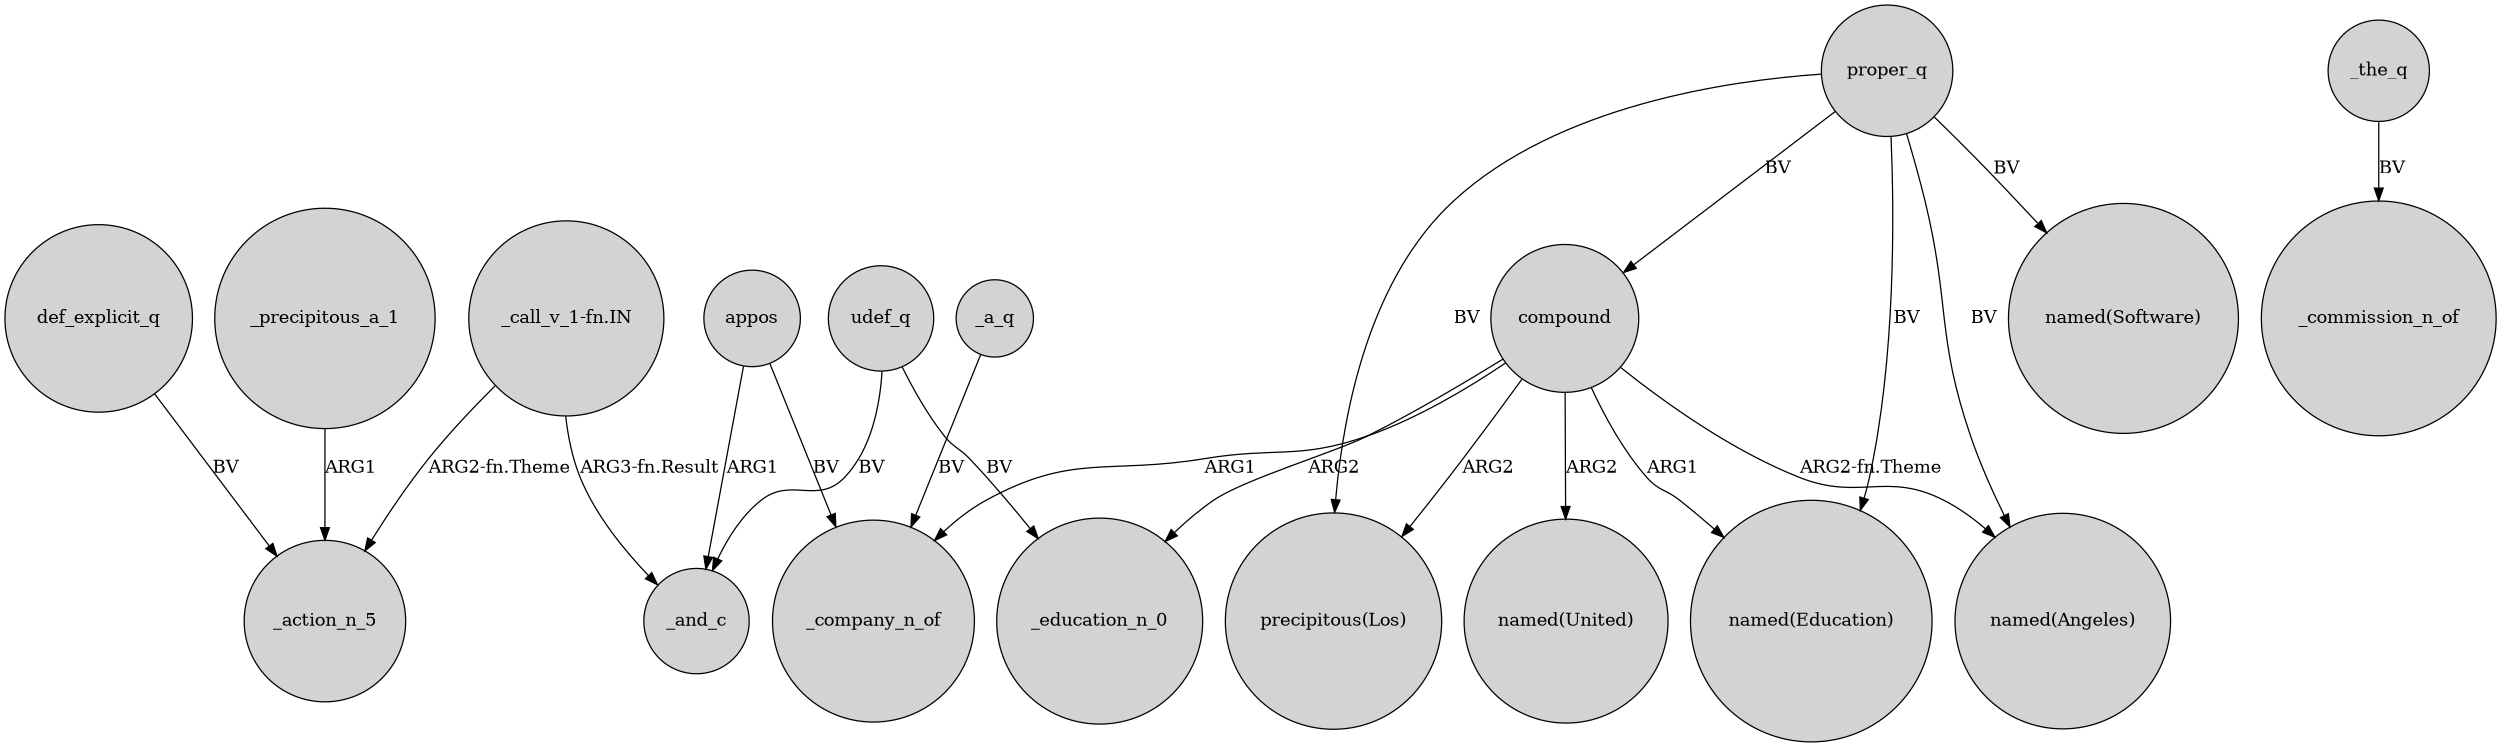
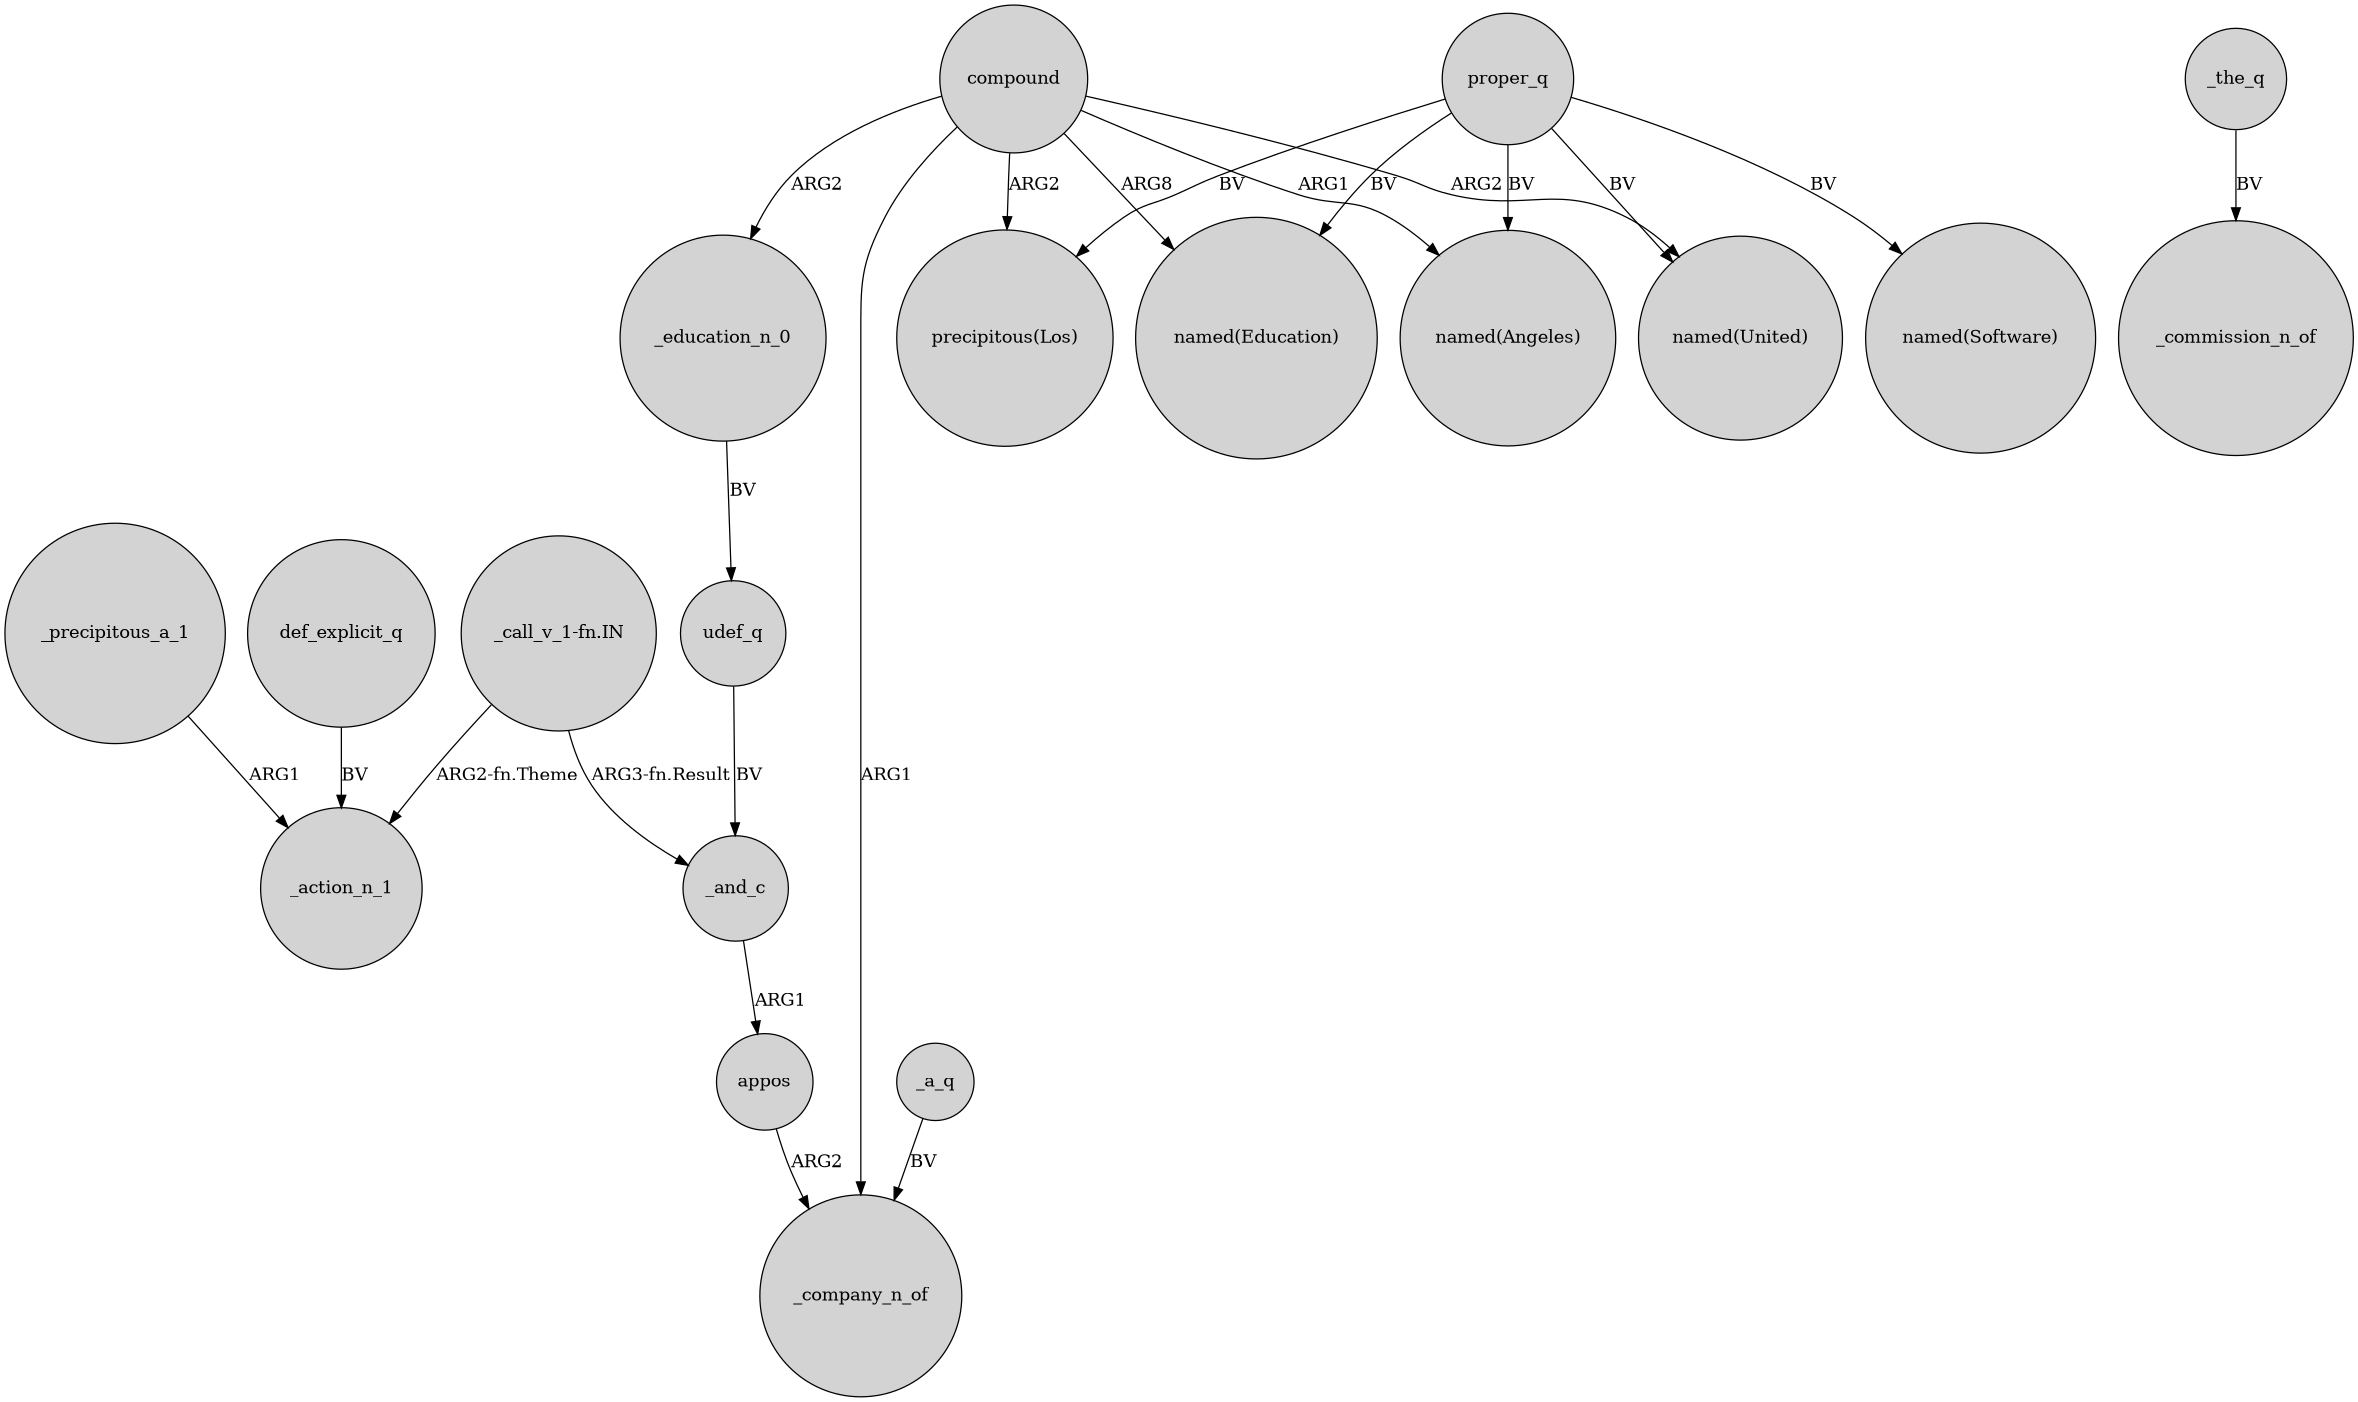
edge "proper_q" -> "compound": now "proper_q" -> "named(United)"
edge "udef_q" -> "_education_n_0": reversed
edge "appos" -> "_and_c": reversed
edge "appos" -> "_company_n_of": label "BV" -> "ARG2"
edge "compound" -> "named(Education)": label "ARG1" -> "ARG8"
edge "compound" -> "named(Angeles)": label "ARG2-fn.Theme" -> "ARG1"
node "_action_n_5": label "_action_n_5" -> "_action_n_1"
